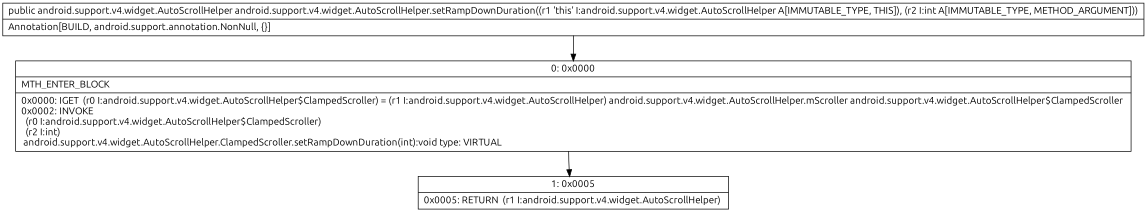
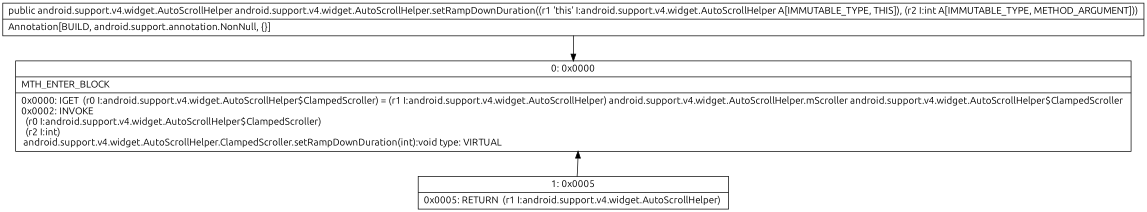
edge "0: 0x0000" -> "1: 0x0005": reversed
